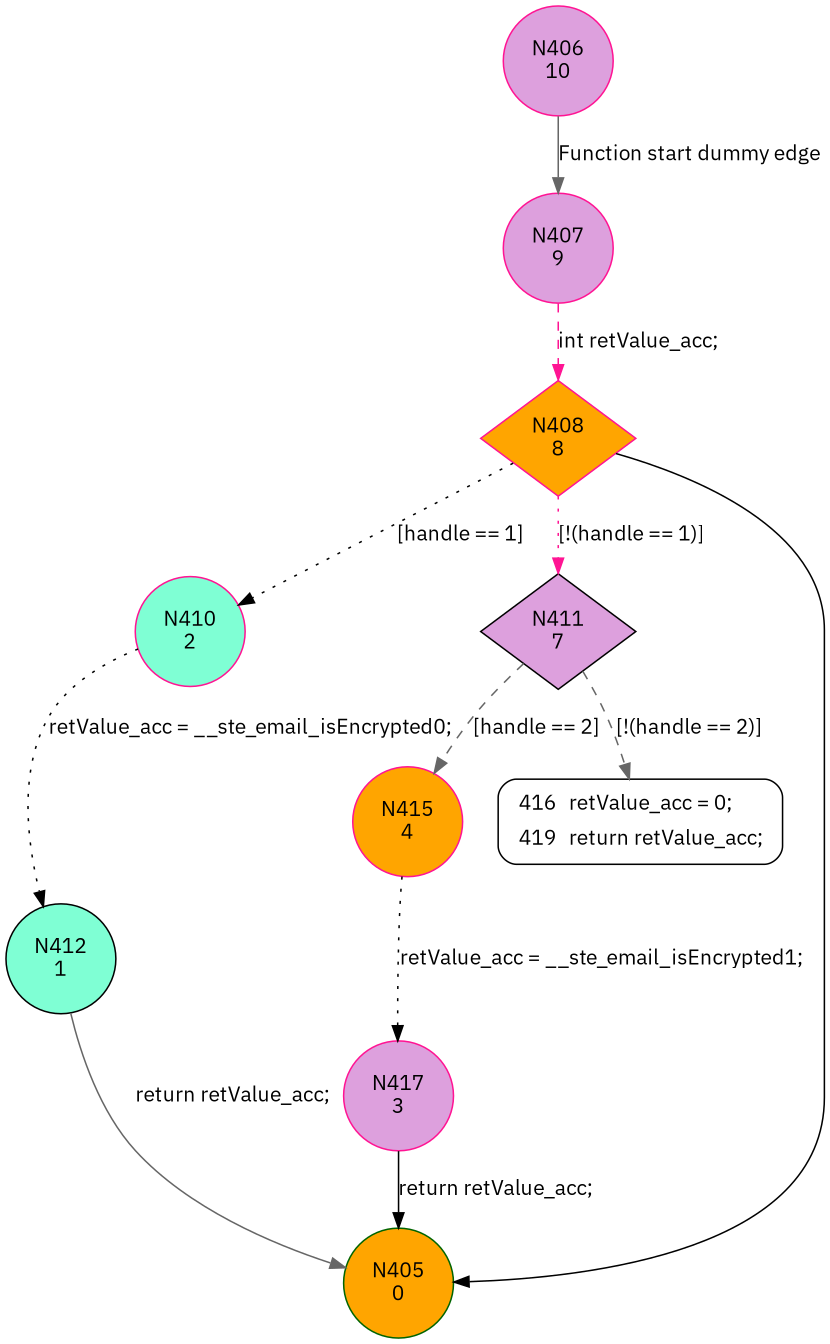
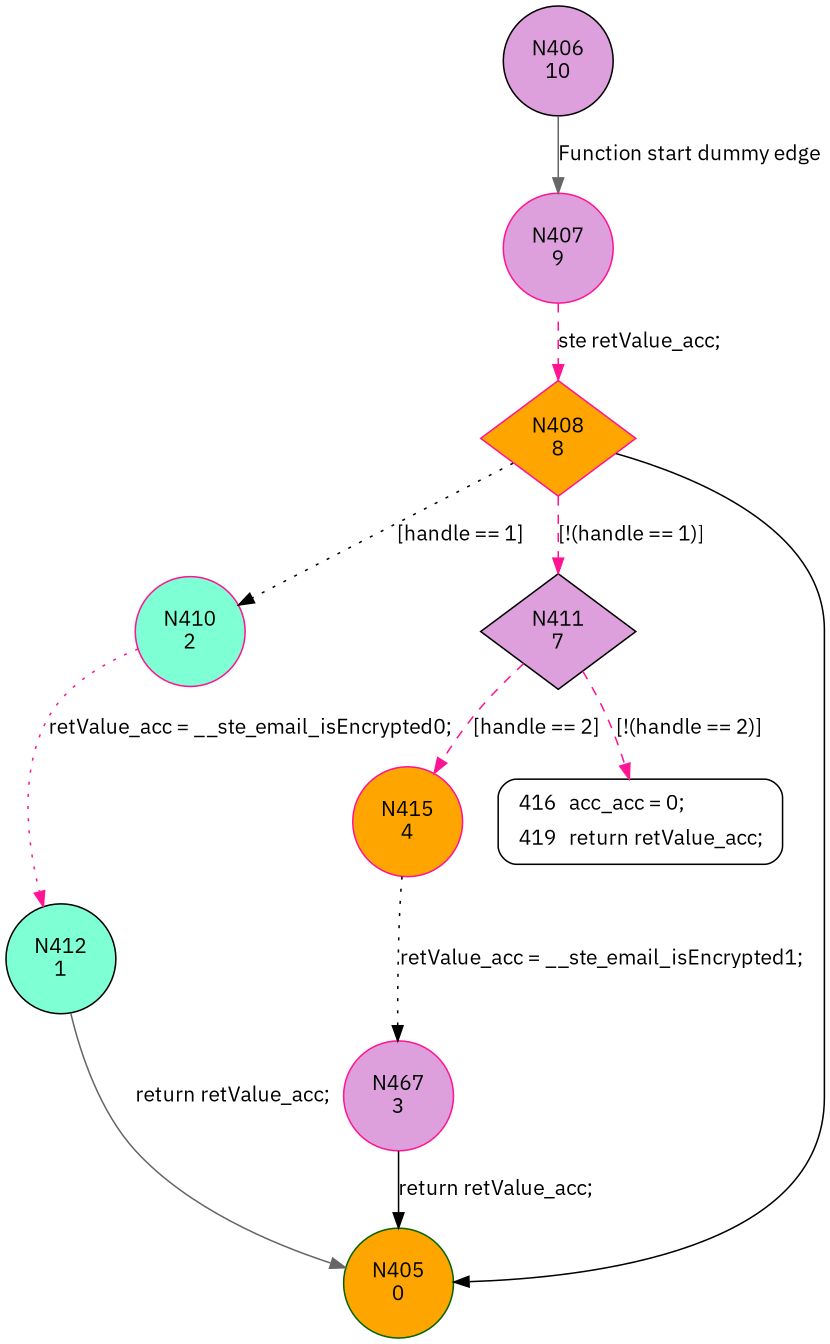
node "N406 10": color deeppink -> black
edge "N407 9" -> "N408 8": label "int retValue_acc;" -> "ste retValue_acc;"
edge "N408 8" -> "N411 7": style dotted -> dashed
edge "N411 7" -> "N415 4": color gray40 -> deeppink
edge "N411 7" -> "416": color gray40 -> deeppink
edge "N410 2" -> "N412 1": color black -> deeppink
node "416": text "retValue_acc = 0;" -> "acc_acc = 0;"
node "N417 3": label "N417 3" -> "N467 3"
